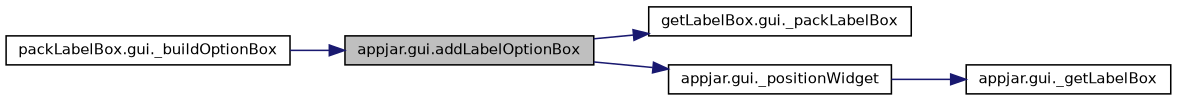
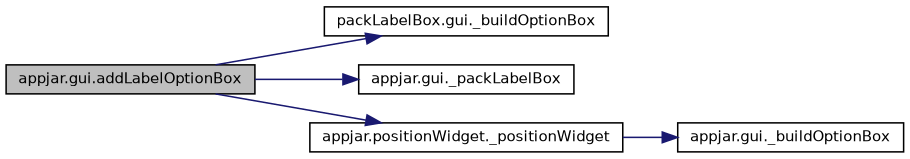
node "getLabelBox.gui._packLabelBox": label "getLabelBox.gui._packLabelBox" -> "appjar.gui._packLabelBox"
edge "packLabelBox.gui._buildOptionBox" -> "appjar.gui.addLabelOptionBox": reversed
node "appjar.gui._positionWidget": label "appjar.gui._positionWidget" -> "appjar.positionWidget._positionWidget"
node "appjar.gui._getLabelBox": label "appjar.gui._getLabelBox" -> "appjar.gui._buildOptionBox"
